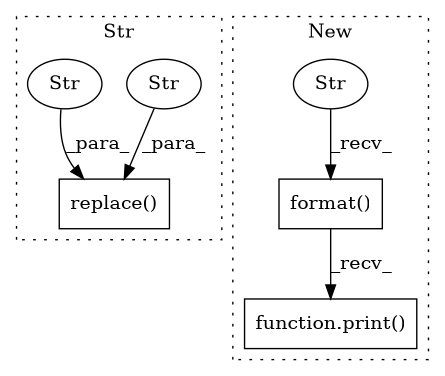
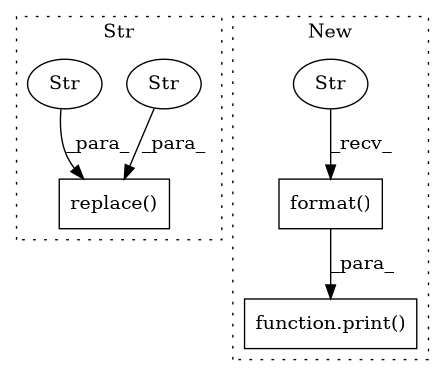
edge "format()" -> "function.print()": label "_recv_" -> "_para_"
